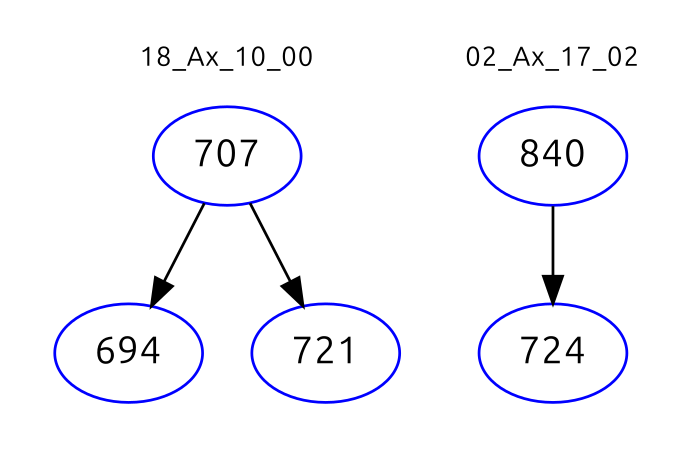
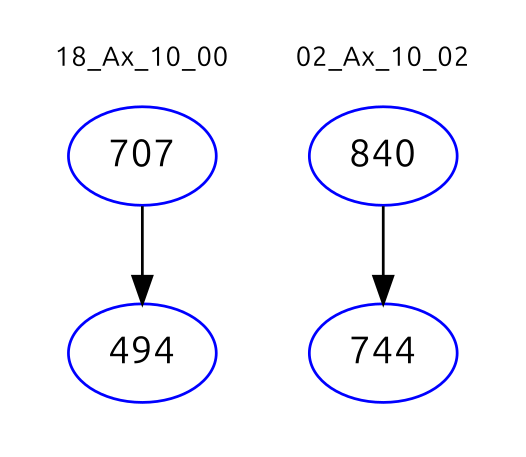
cluster "02_Ax_17_02": label "02_Ax_17_02" -> "02_Ax_10_02"
node "694": label "694" -> "494"
node "721": removed
node "724": label "724" -> "744"
